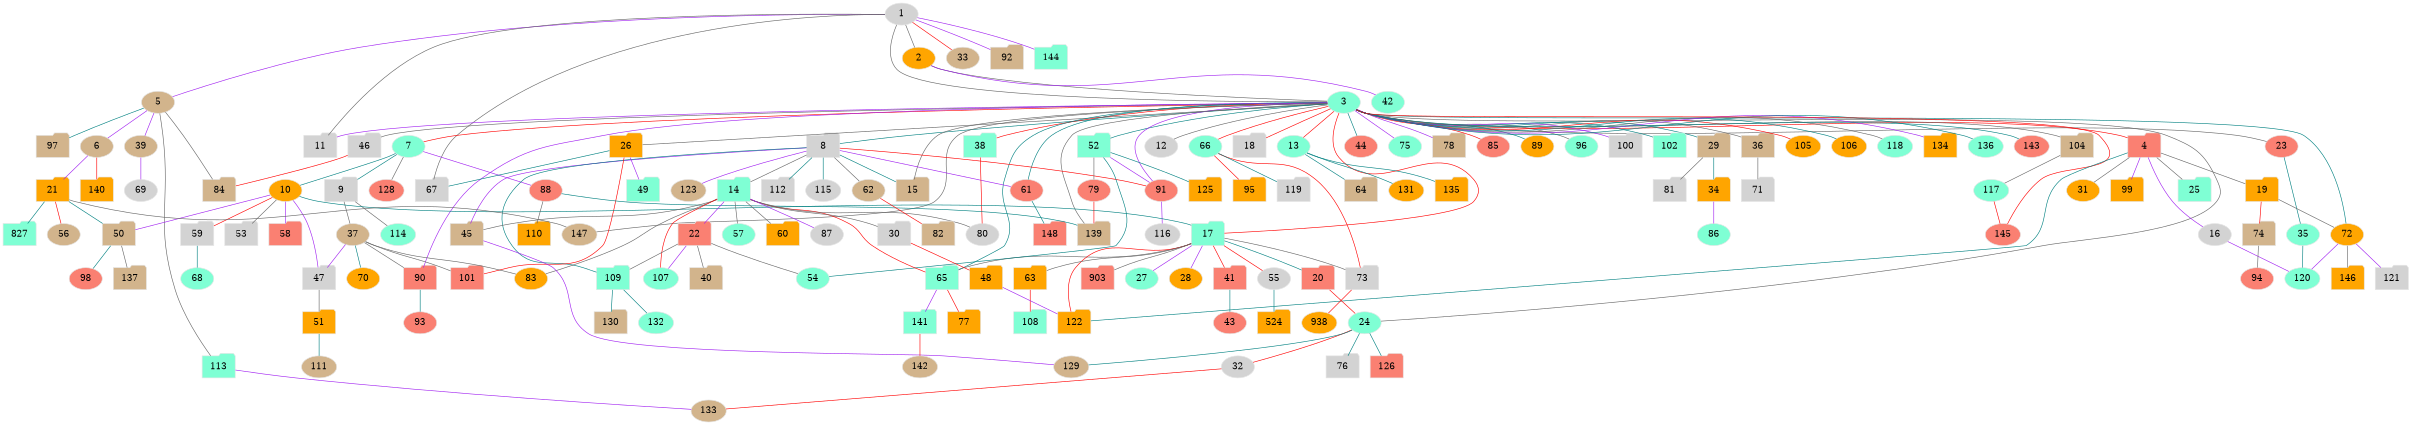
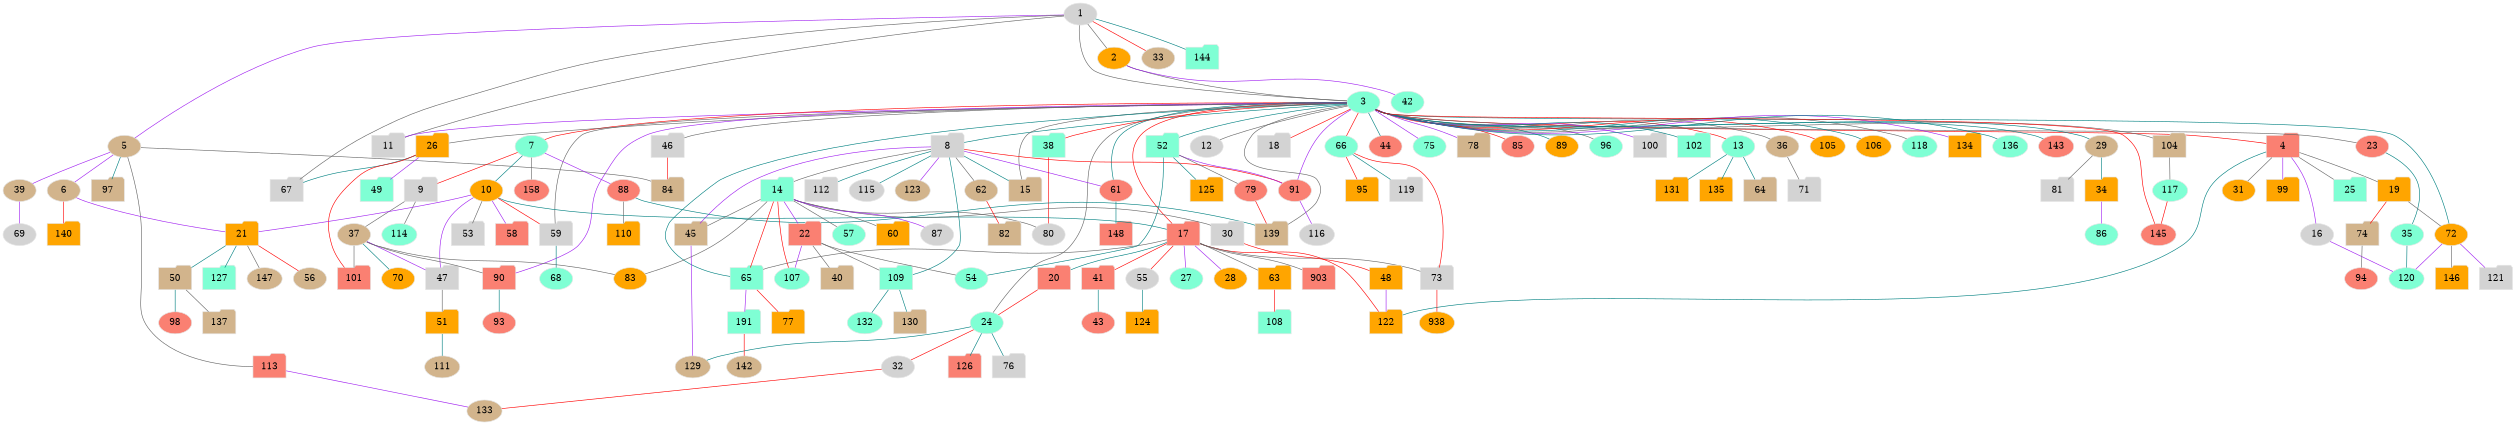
edge "1" -- "144": color purple -> teal
node "92": removed
node "29": shape folder -> ellipse
node "36": shape folder -> ellipse
edge "3" -- "147": now "3" -- "59"
edge "7" -- "9": color teal -> red
node "128": label "128" -> "158"
node "131": shape ellipse -> folder
edge "10" -- "50": now "10" -- "21"
node "827": label "827" -> "127"
node "17": fillcolor aquamarine -> salmon
node "141": label "141" -> "191"
node "524": label "524" -> "124"
node "113": fillcolor aquamarine -> salmon
